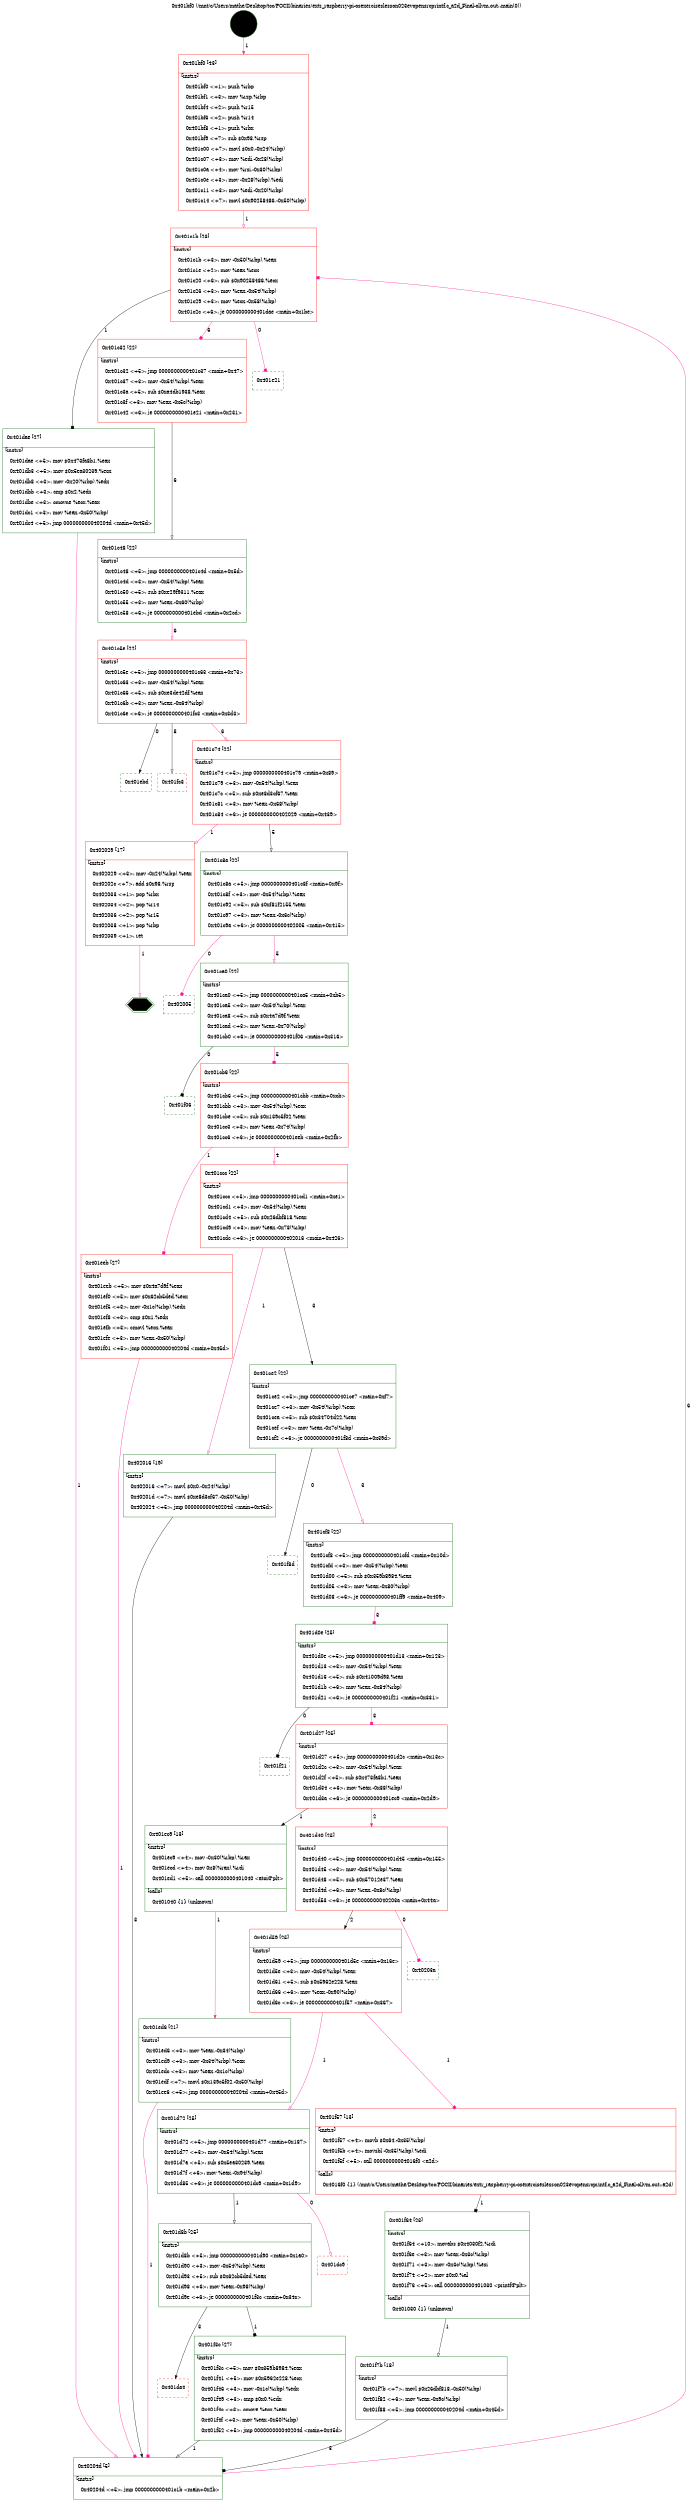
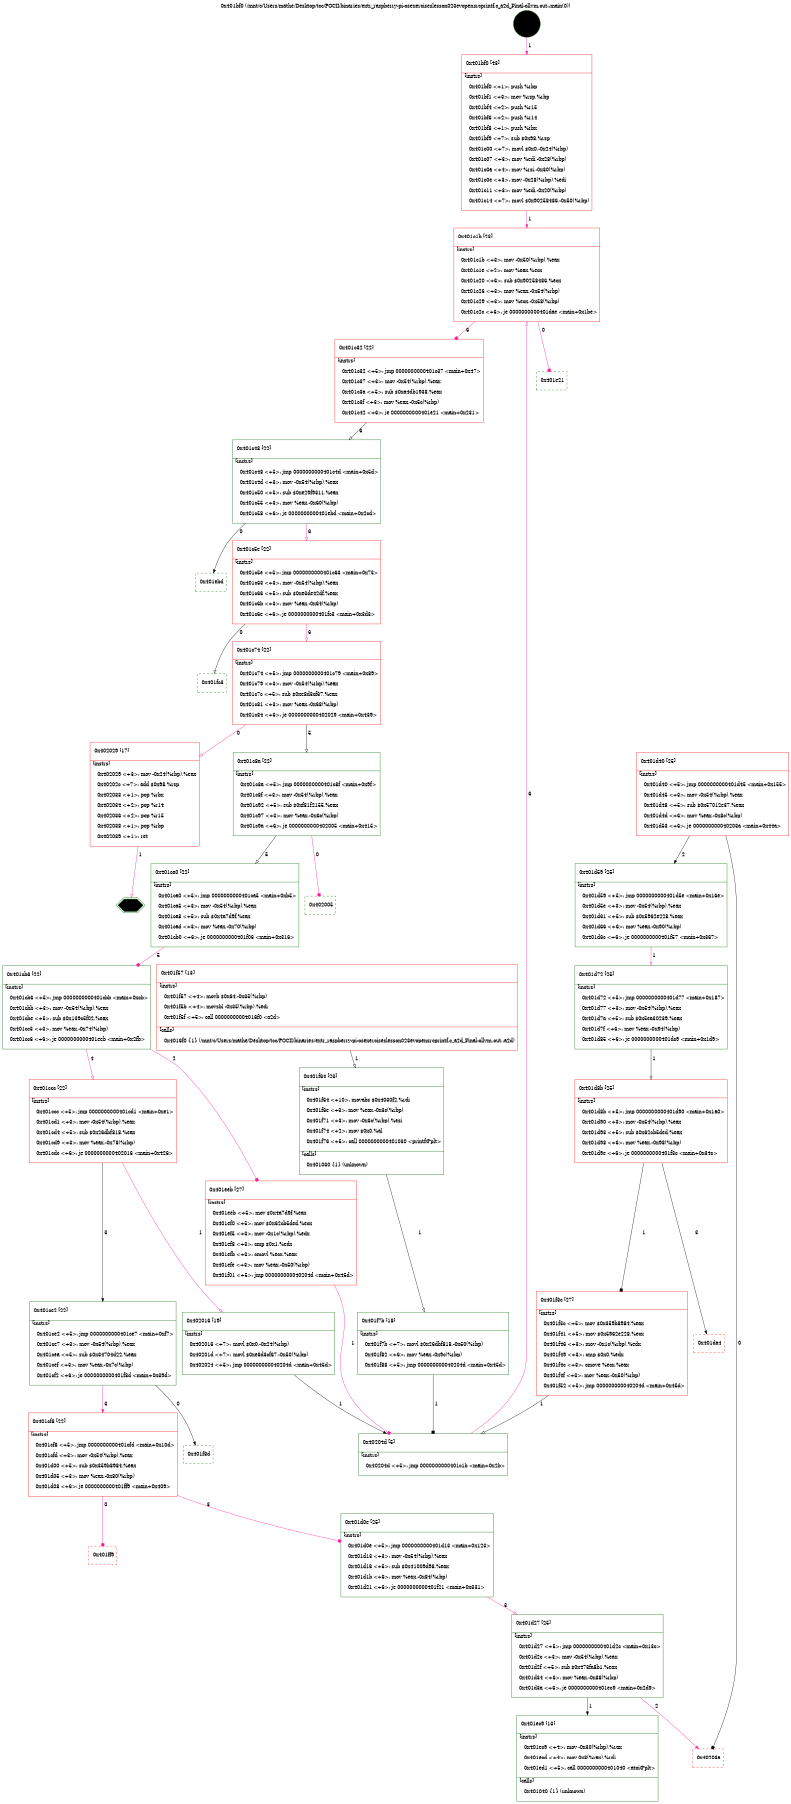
edge "0x401bf0 [43]" -> "0x401c1b [23]": arrowhead onormal -> normal
node "0x401dae [27]": removed
edge "0x401c5e [22]" -> "0x401fc3": label " 8" -> " 0"
edge "0x401c5e [22]" -> "0x401ebd": now "0x401c48 [22]" -> "0x401ebd"
node "0x401fc3": color red -> darkgreen
edge "0x401c74 [22]" -> "0x402029 [17]": label " 1" -> " 0"
edge "0x401c8a [22]" -> "0x401ca0 [22]": color deeppink -> black
node "0x401f06": removed
node "0x401cb6 [22]": color red -> darkgreen
edge "0x401cb6 [22]" -> "0x401eeb [27]": label " 1" -> " 2"
edge "0x40204d [5]" -> "0x401c1b [23]": arrowhead box -> onormal
edge "0x401ce2 [22]" -> "0x401cf8 [22]": arrowhead onormal -> normal
node "0x401ff9": added
node "0x401cf8 [22]": color darkgreen -> red
edge "0x401d0e [25]" -> "0x401d27 [25]": arrowhead box -> onormal
node "0x401f21": removed
node "0x401d27 [25]": color red -> darkgreen
edge "0x401d27 [25]" -> "0x401d40 [25]": now "0x401d27 [25]" -> "0x40203a"
edge "0x402016 [19]" -> "0x40204d [5]": label " 3" -> " 1"
edge "0x401d40 [25]" -> "0x40203a": color deeppink -> black
node "0x401d59 [25]": color red -> darkgreen
node "0x40203a": color darkgreen -> red
edge "0x401d59 [25]" -> "0x401f57 [13]": removed, label "1"
node "0x401ed6 [21]": removed
edge "0x401f57 [13]" -> "0x401f64 [23]": arrowhead box -> onormal
node "0x401d8b [25]": color darkgreen -> red
node "0x401dc9": removed
node "0x401f3c [27]": color darkgreen -> red
edge "0x401f7b [18]" -> "0x40204d [5]": label " 3" -> " 1"
